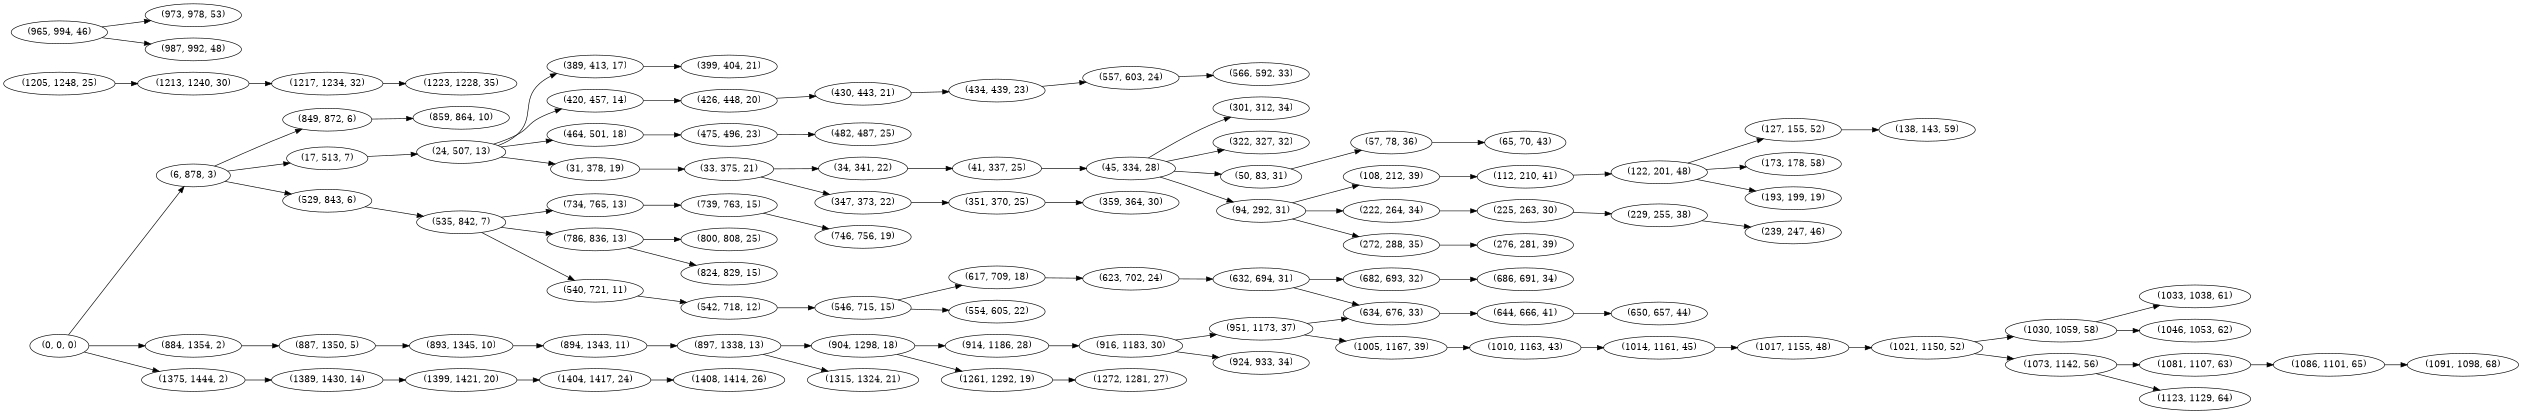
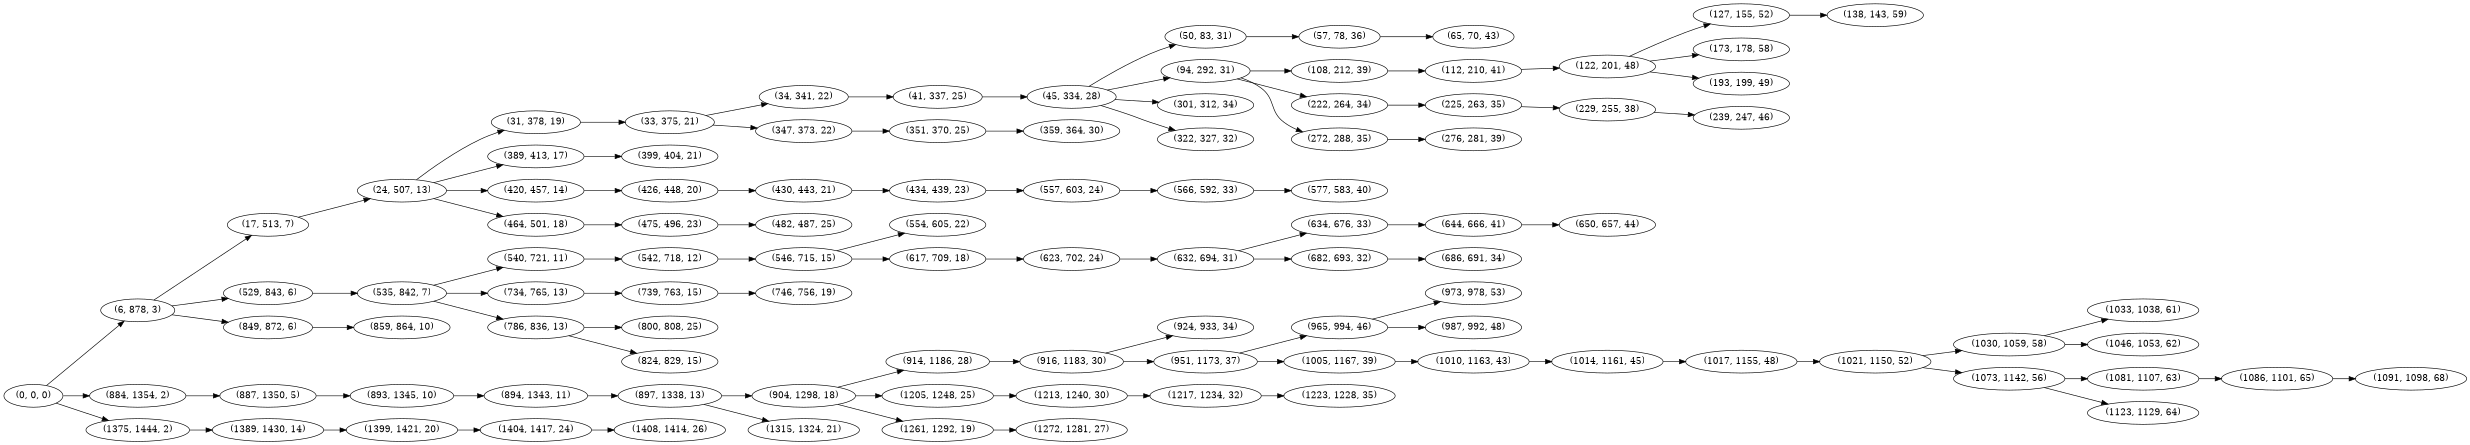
node "(577, 583, 40)": added
node "(193, 199, 19)": label "(193, 199, 19)" -> "(193, 199, 49)"
node "(225, 263, 30)": label "(225, 263, 30)" -> "(225, 263, 35)"
edge "(951, 1173, 37)" -> "(634, 676, 33)": now "(951, 1173, 37)" -> "(965, 994, 46)"
edge "(904, 1298, 18)" -> "(1205, 1248, 25)": added
